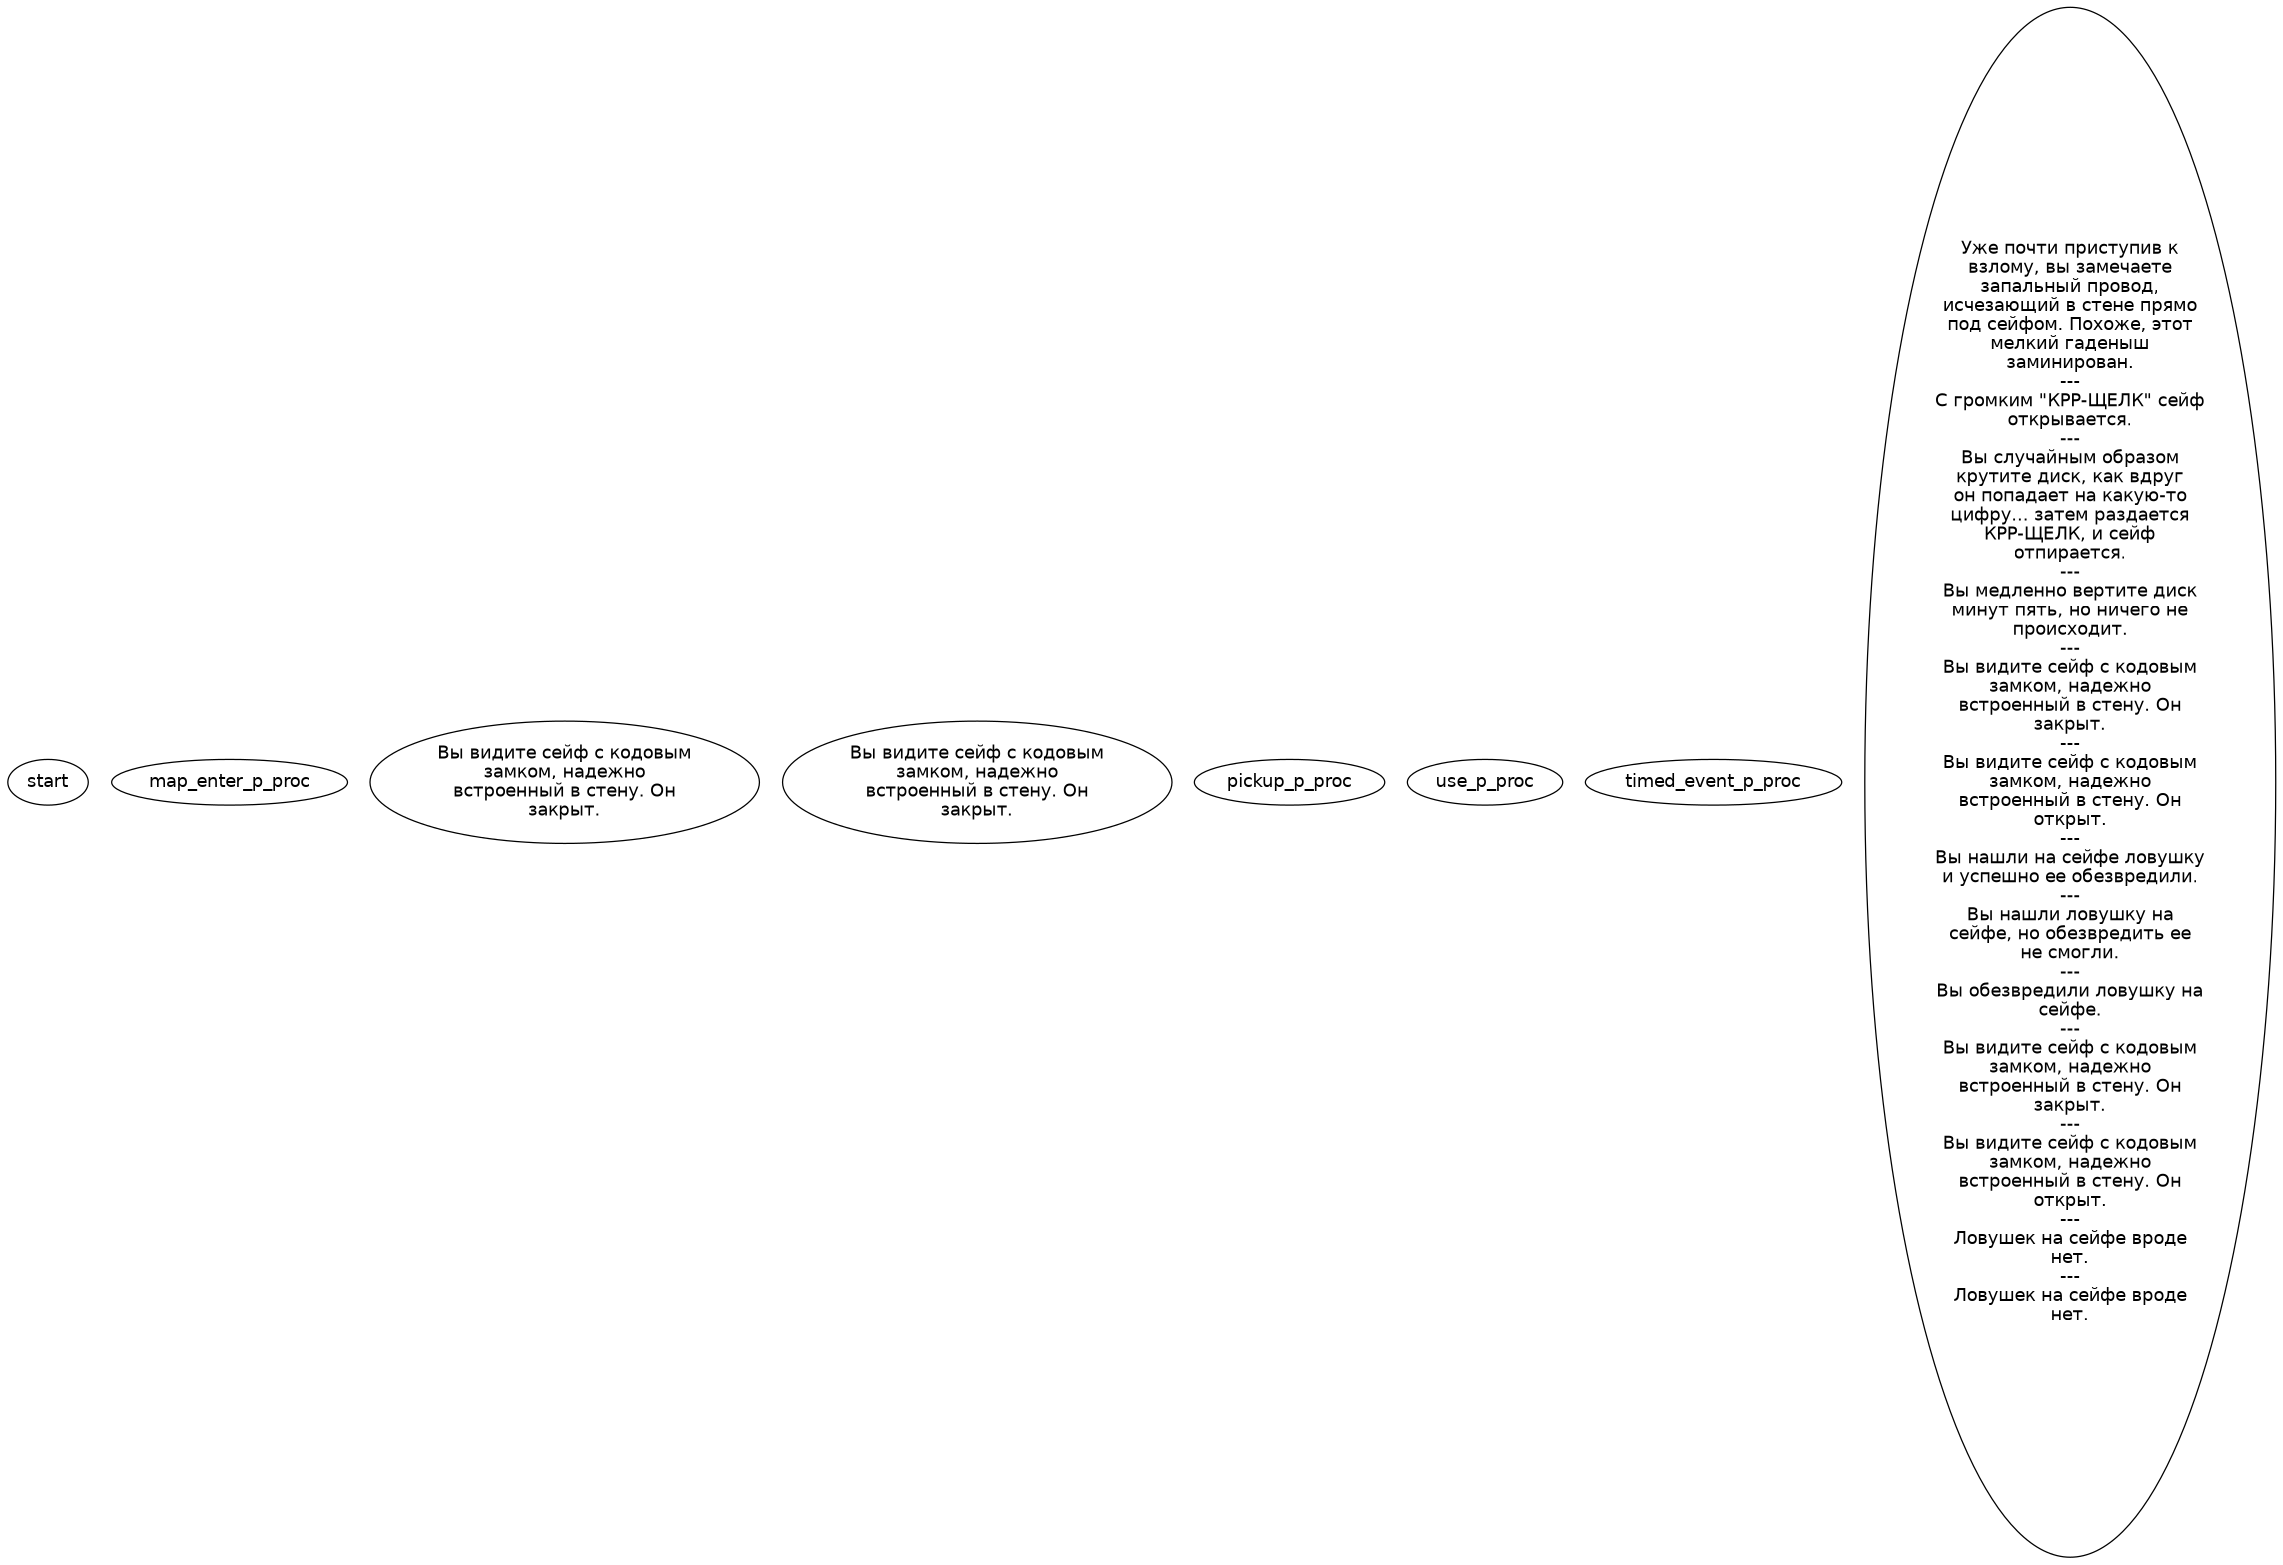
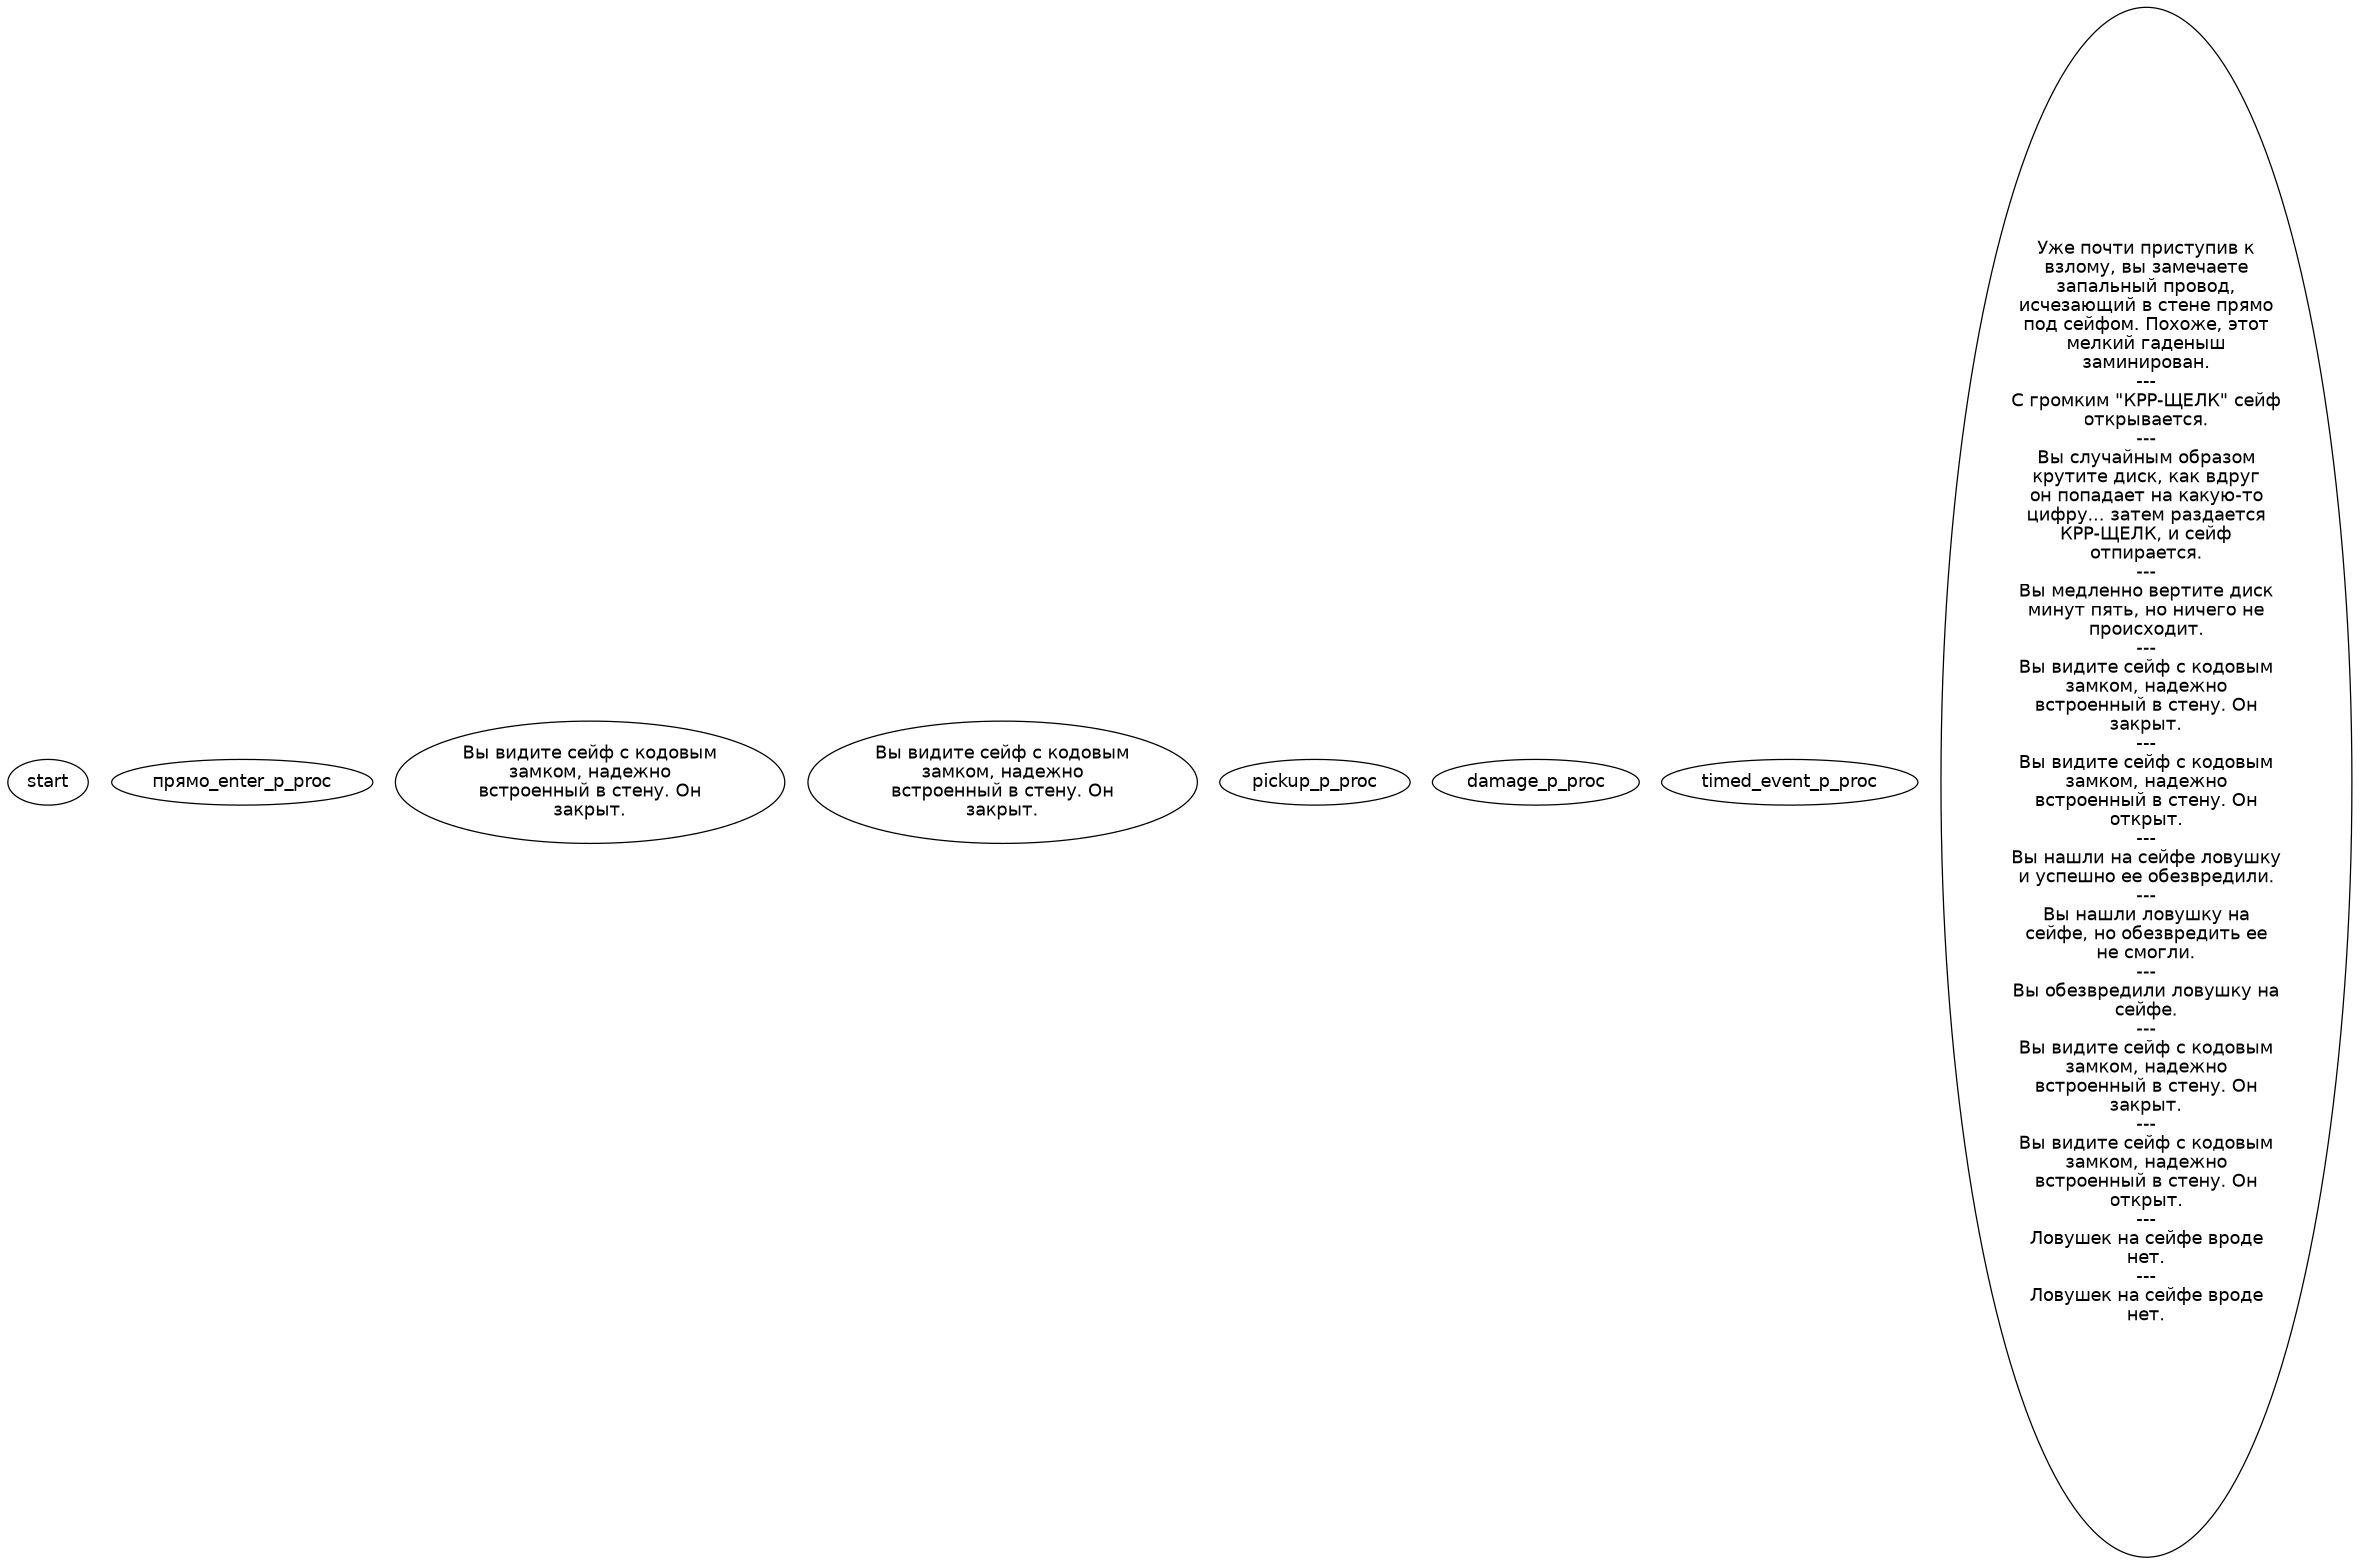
node "map_enter_p_proc": label "map_enter_p_proc" -> "прямо_enter_p_proc"
node "use_p_proc": removed
node "damage_p_proc": added
